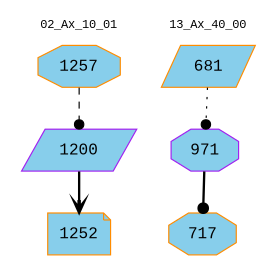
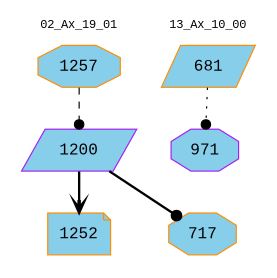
cluster "02_Ax_10_01": label "02_Ax_10_01" -> "02_Ax_19_01"
cluster "13_Ax_40_00": label "13_Ax_40_00" -> "13_Ax_10_00"
edge "971" -> "717": now "1200" -> "717"
